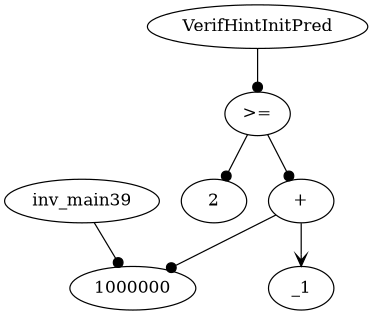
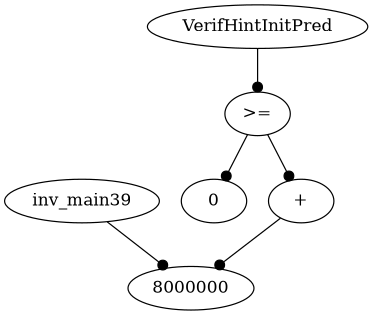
node "2": label "2" -> "0"
node "1000000": label "1000000" -> "8000000"
node "_1": removed
